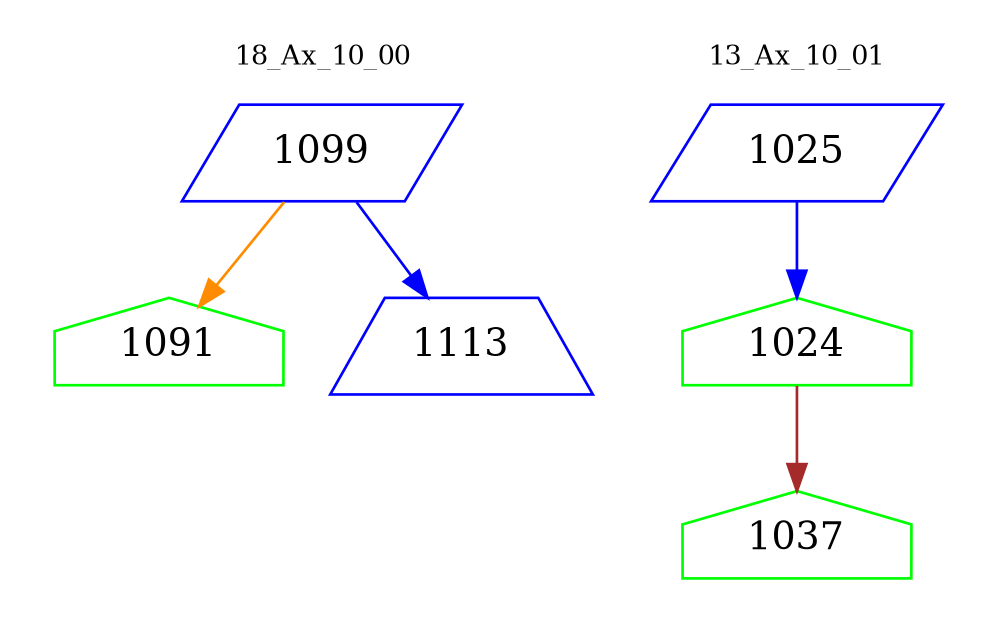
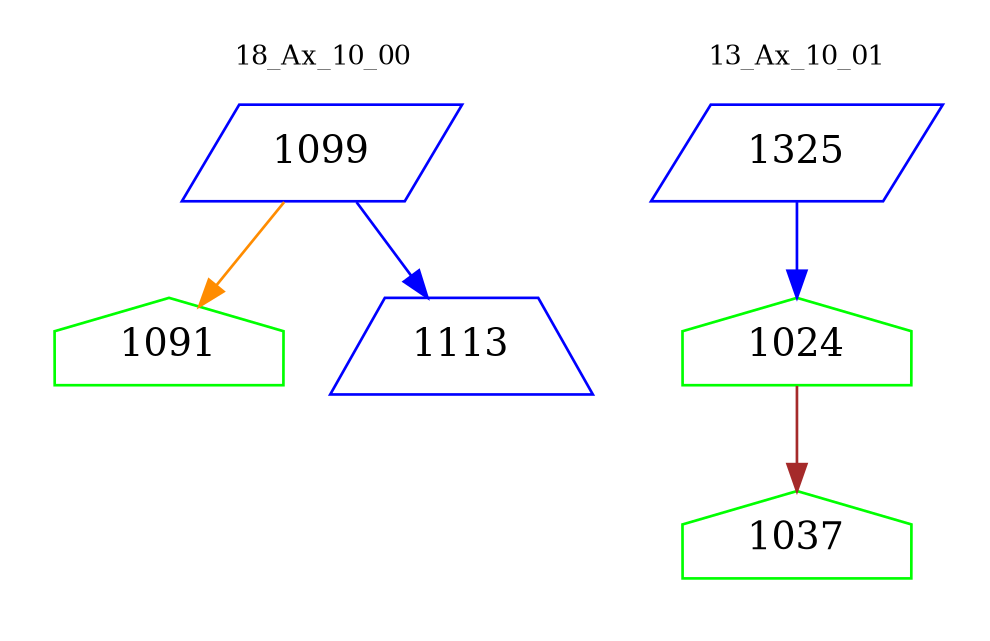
node "1025": label "1025" -> "1325"
